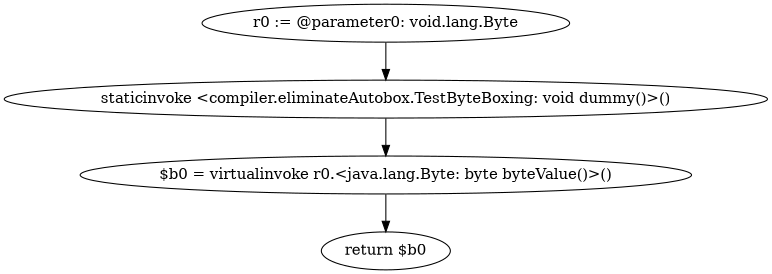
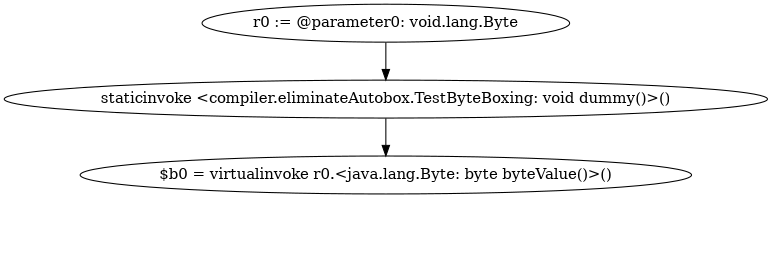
node "return $b0": removed
